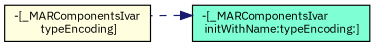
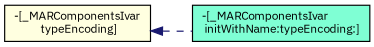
edge "-[_MARComponentsIvar typeEncoding]" -> "-[_MARComponentsIvar initWithName:typeEncoding:]": reversed
